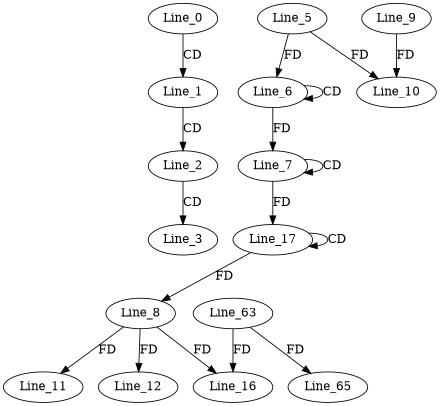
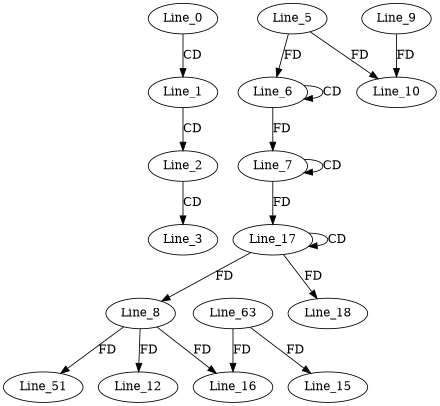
node "Line_18": added
node "Line_11": label "Line_11" -> "Line_51"
node "Line_65": label "Line_65" -> "Line_15"
